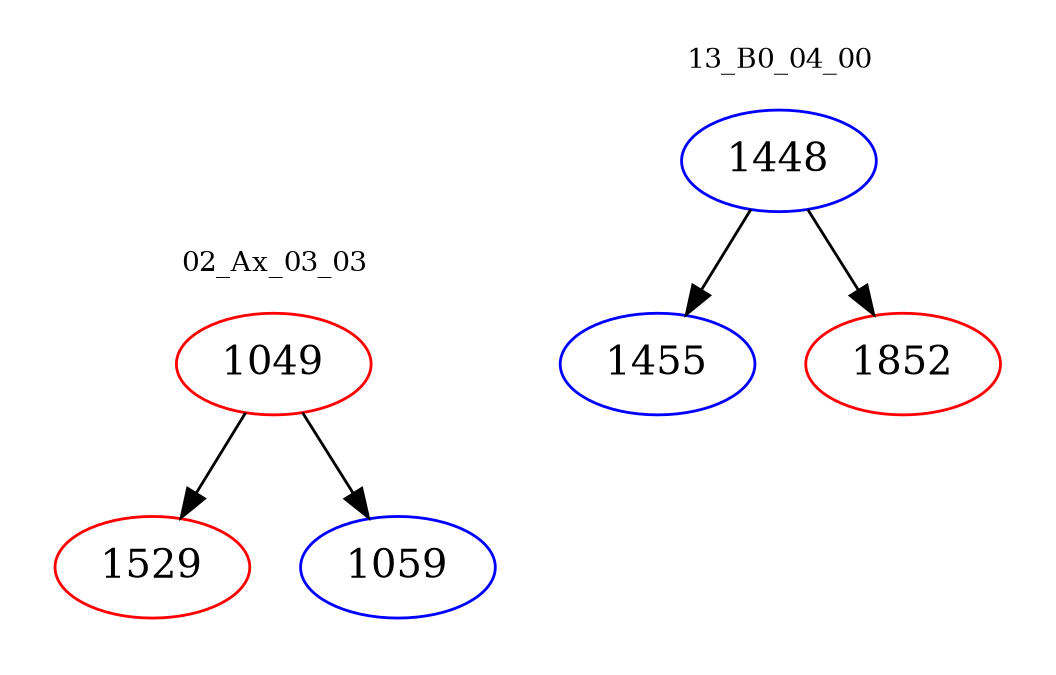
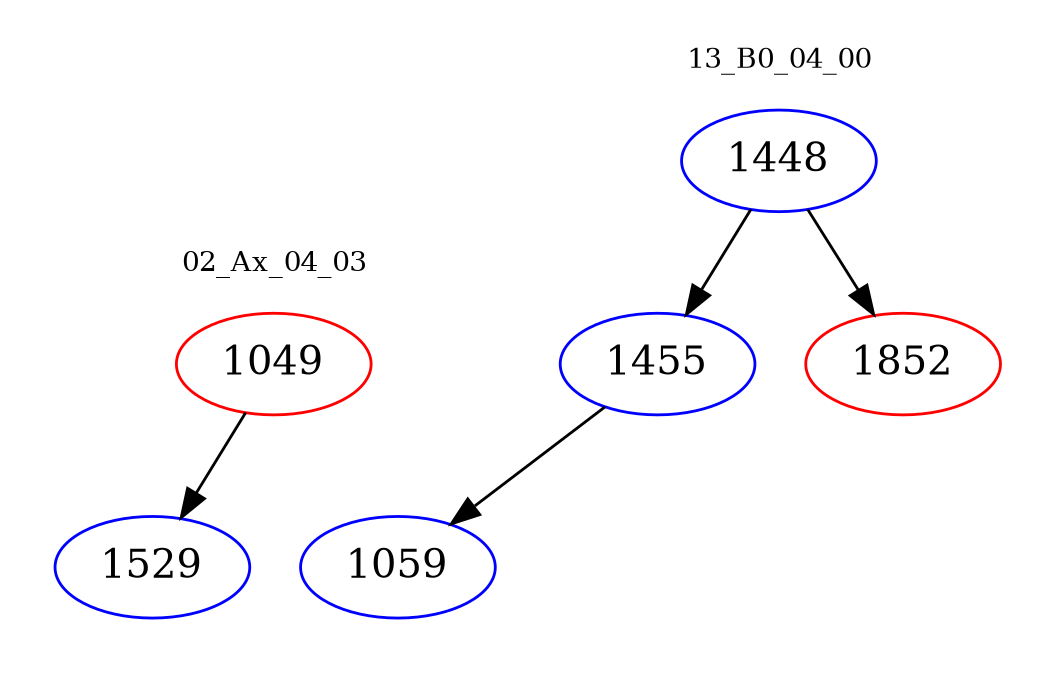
cluster "02_Ax_03_03": label "02_Ax_03_03" -> "02_Ax_04_03"
edge "1049" -> "1059": now "1455" -> "1059"
node "1529": color red -> blue
